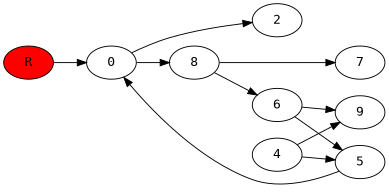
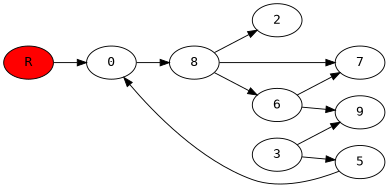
edge "0" -> "2": now "8" -> "2"
edge "6" -> "5": now "6" -> "7"
node "4": label "4" -> "3"
